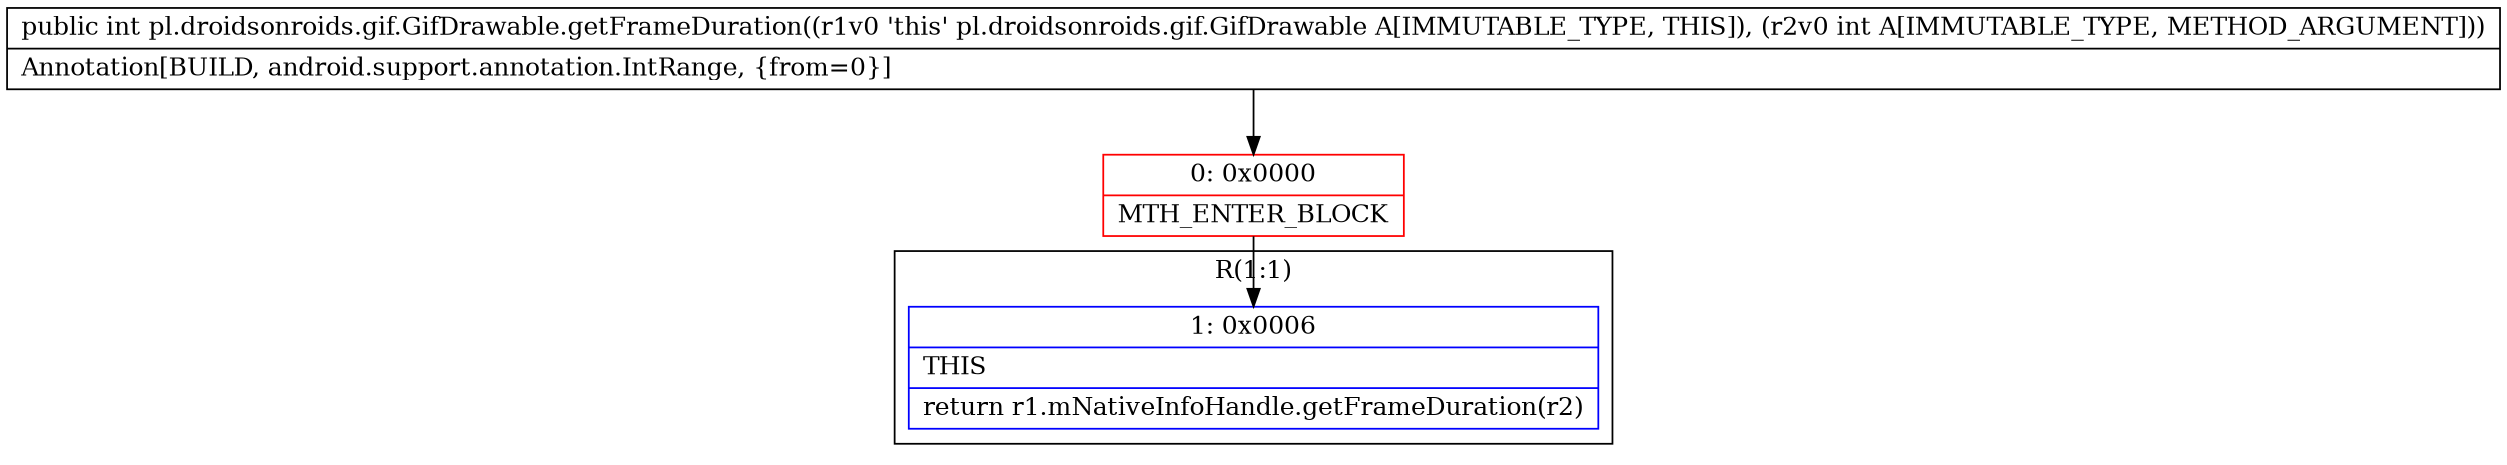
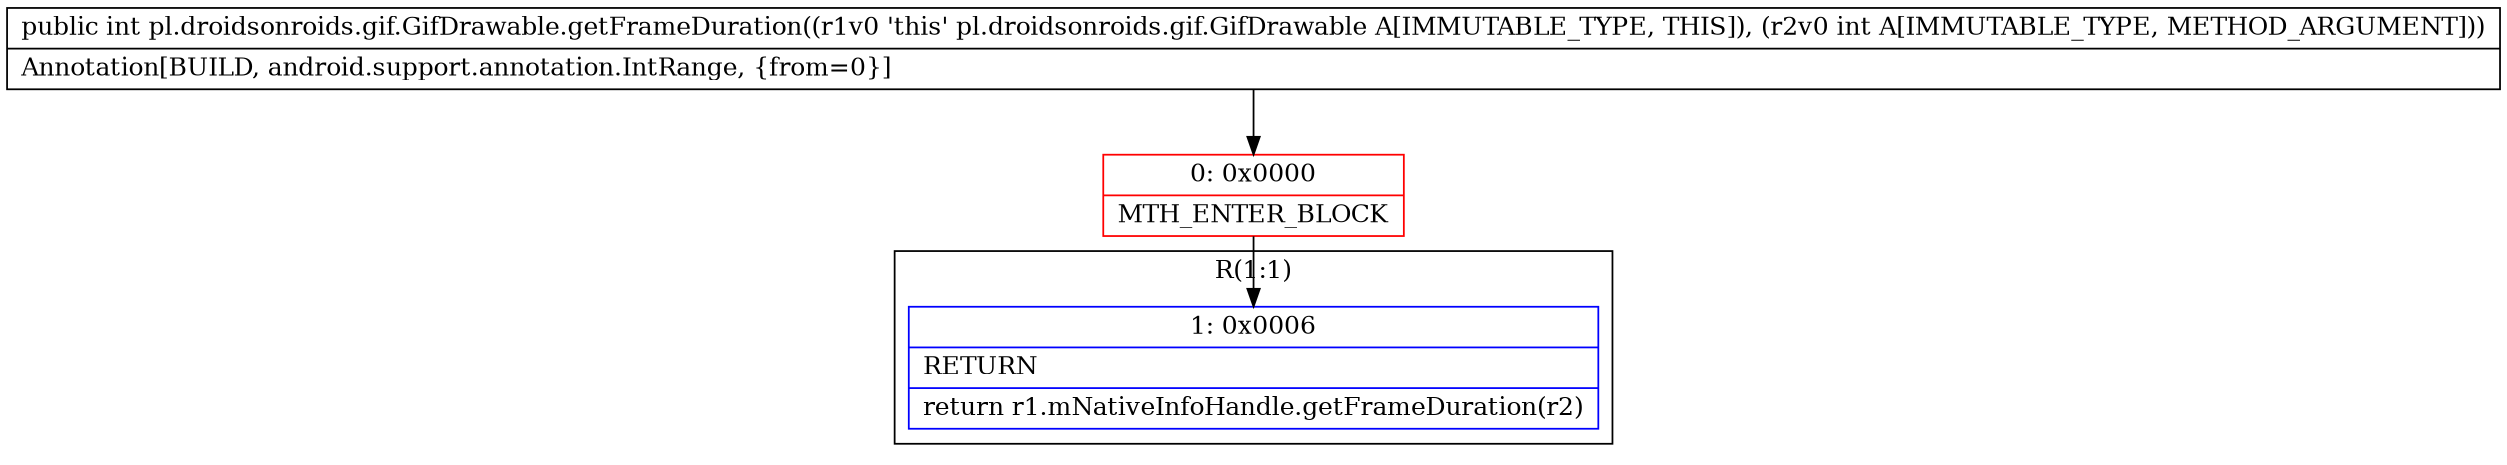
node "1: 0x0006": text "THIS" -> "RETURN"
